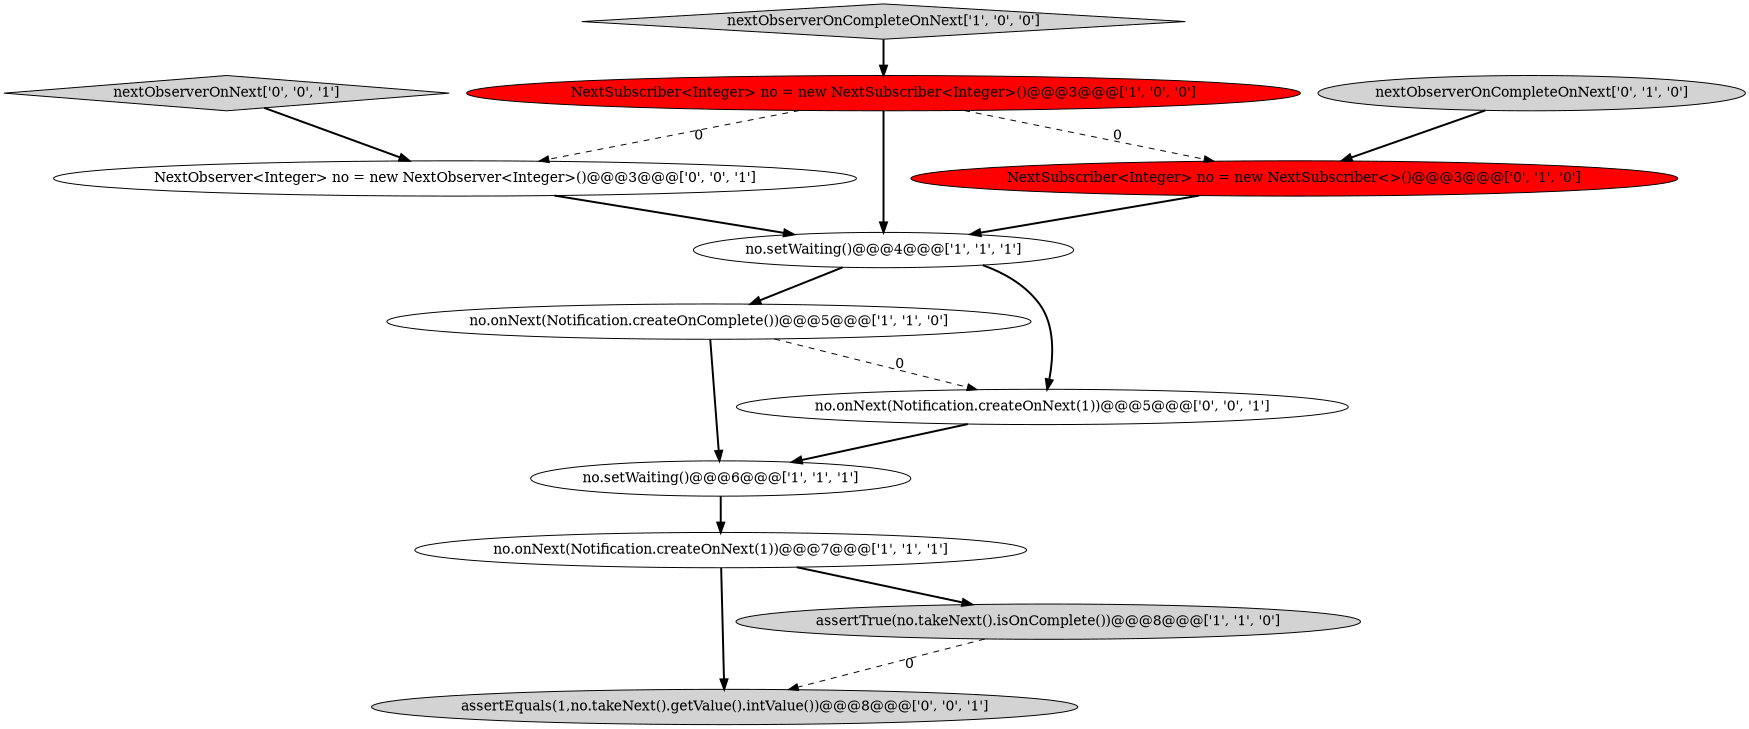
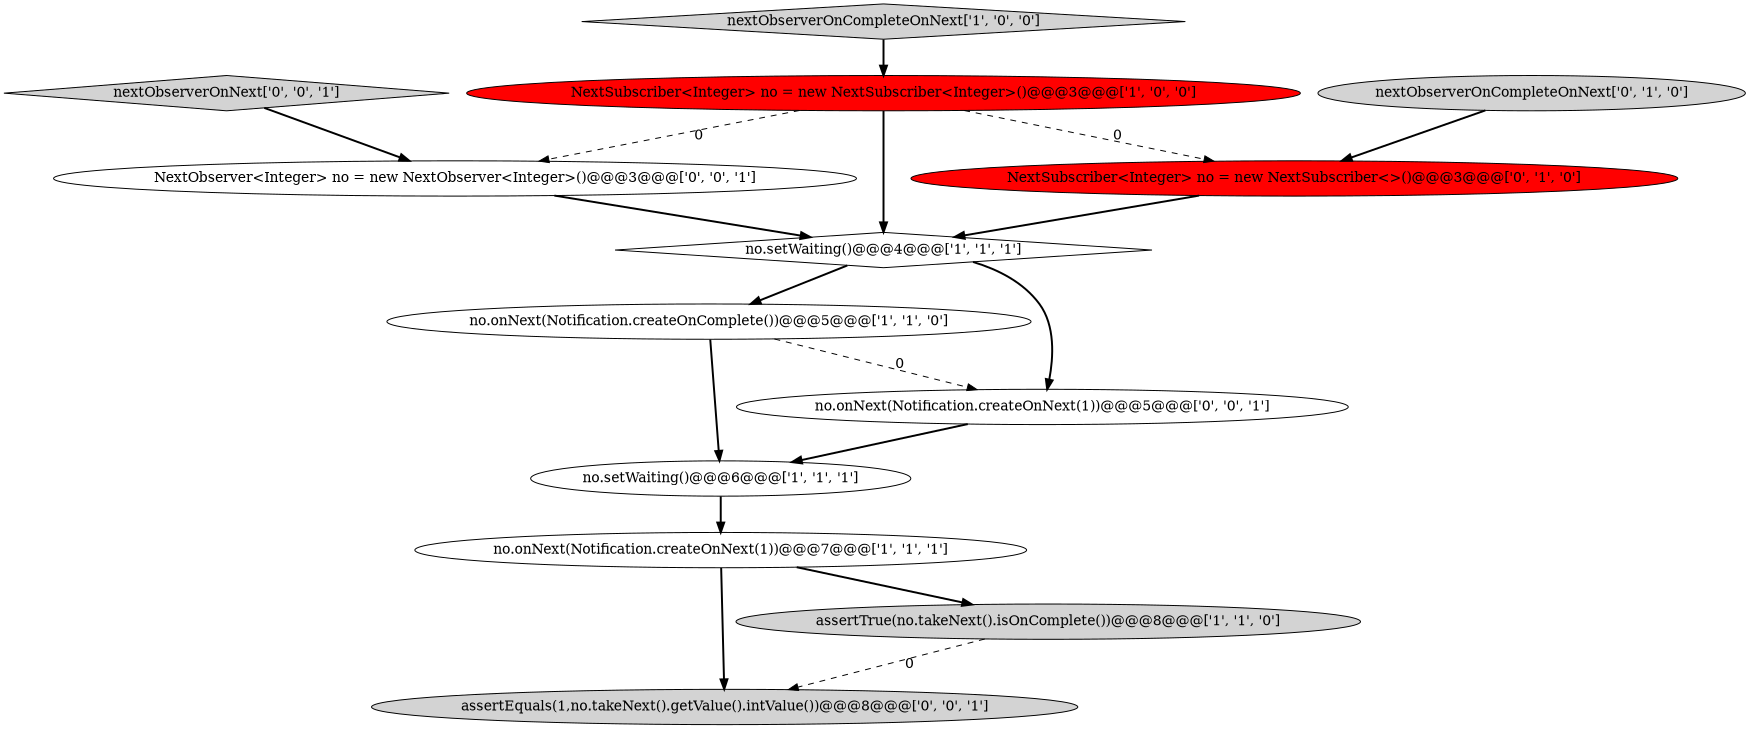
node "no.setWaiting()@@@4@@@['1', '1', '1']": shape ellipse -> diamond
